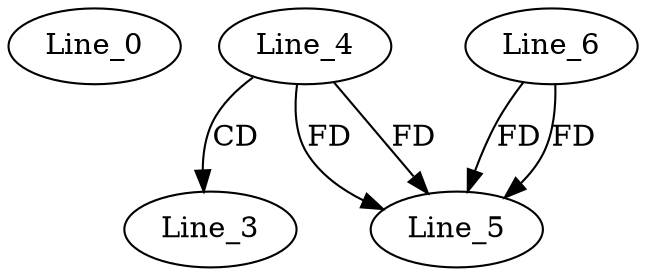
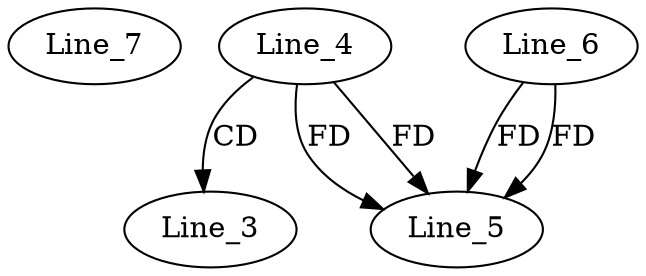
node "Line_0": label "Line_0" -> "Line_7"
